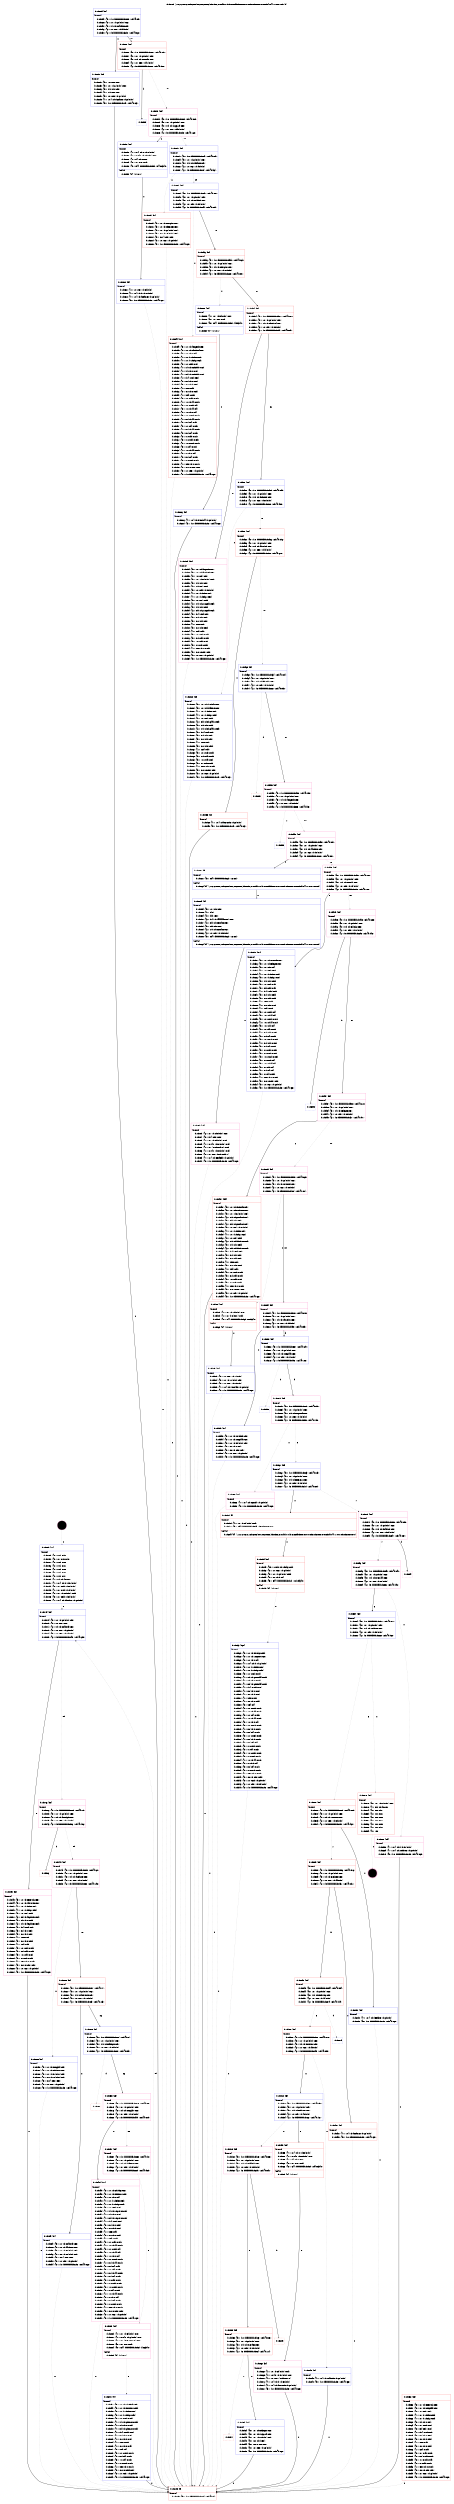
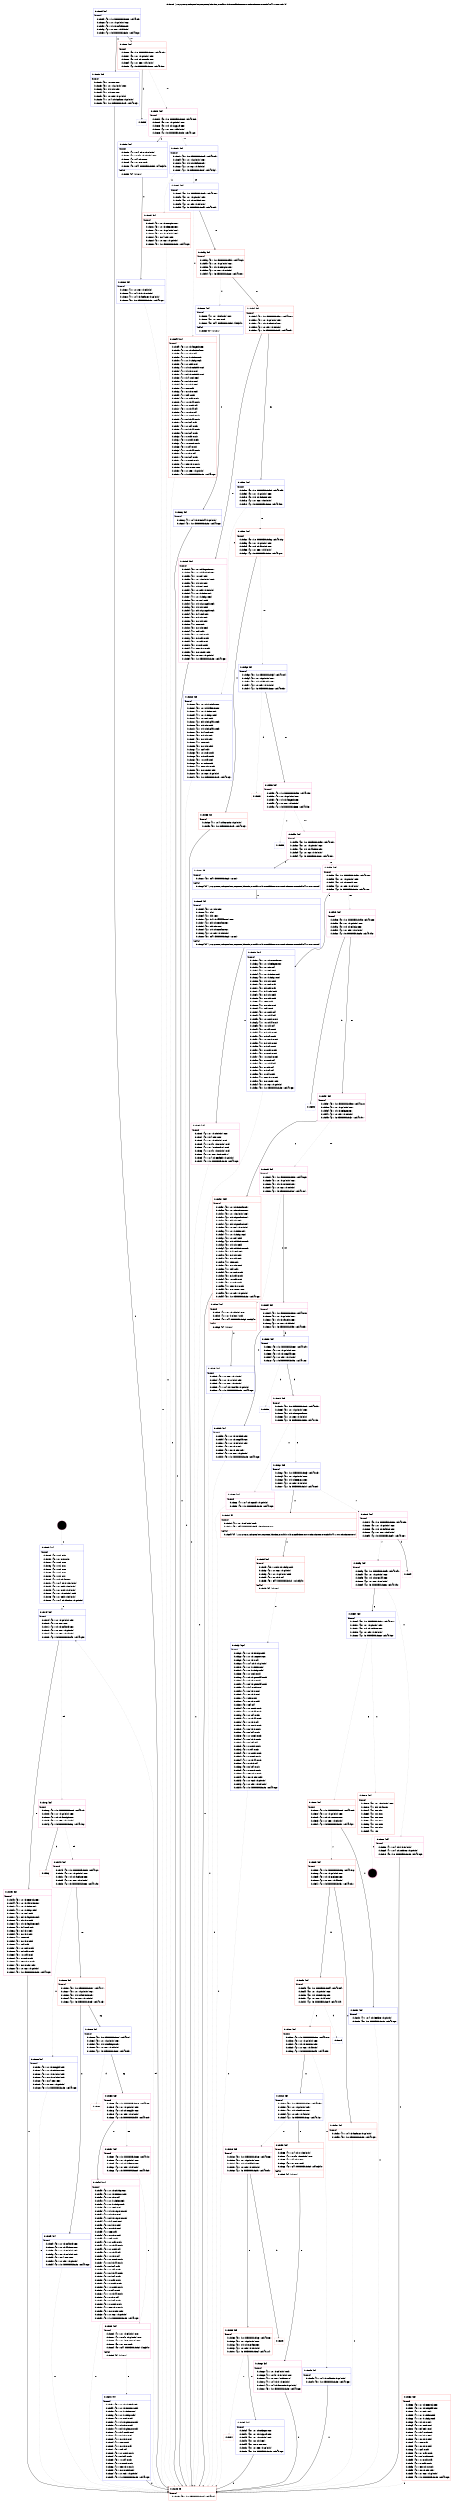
edge "0x401d89 [101]" -> "0x402403 [5]": style dotted -> bold
